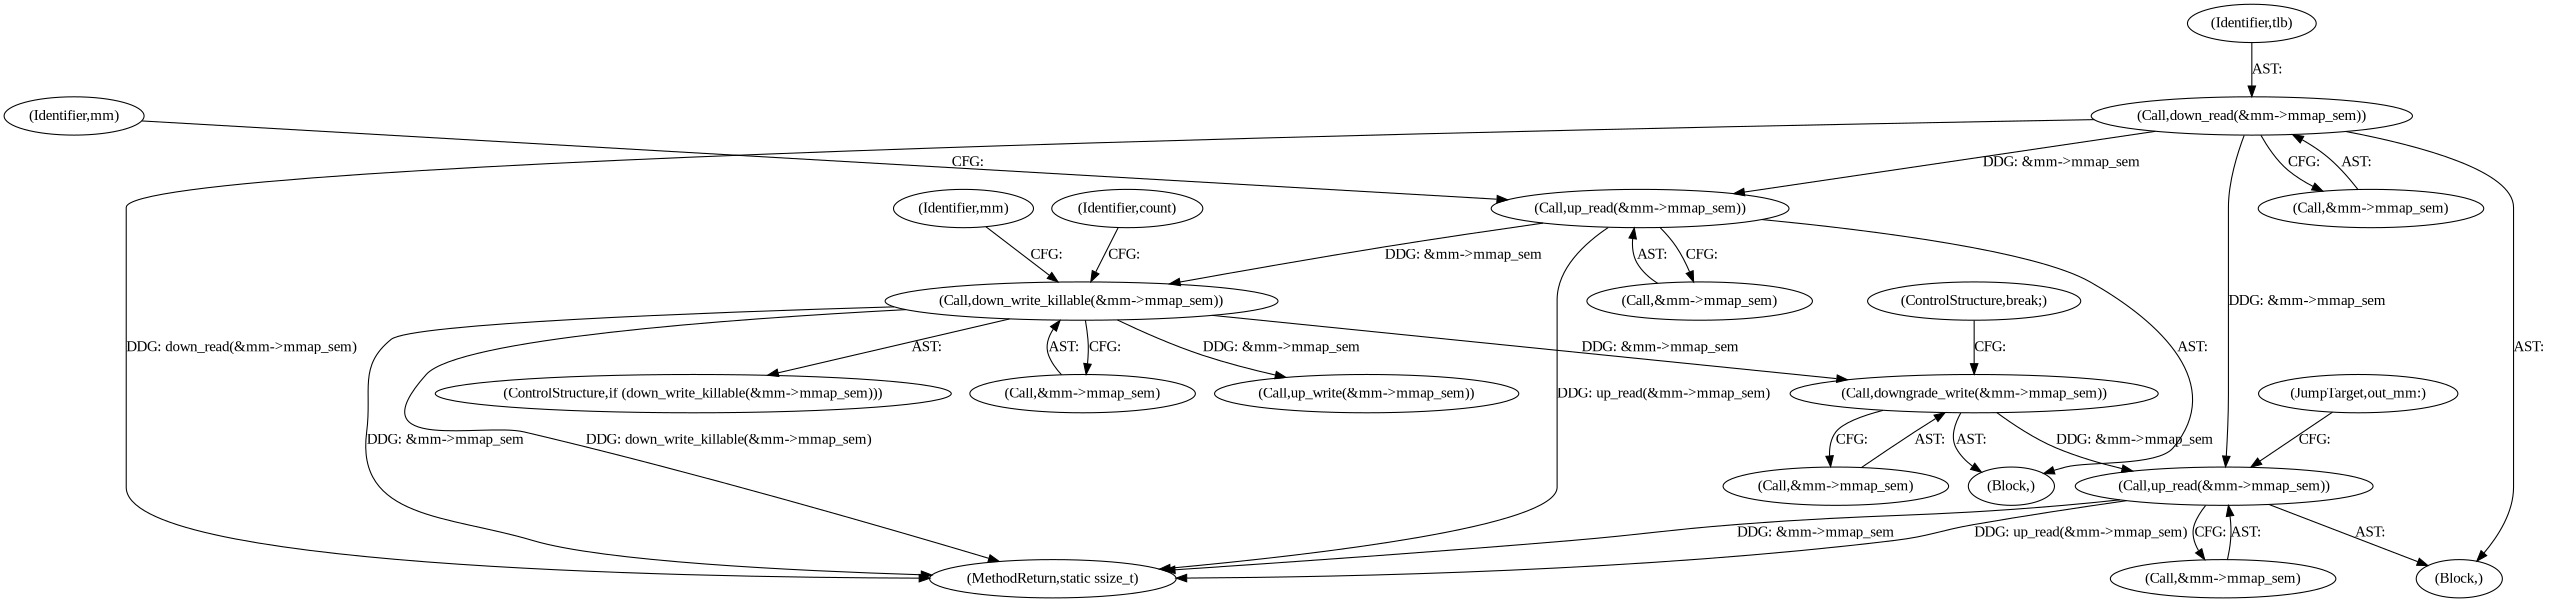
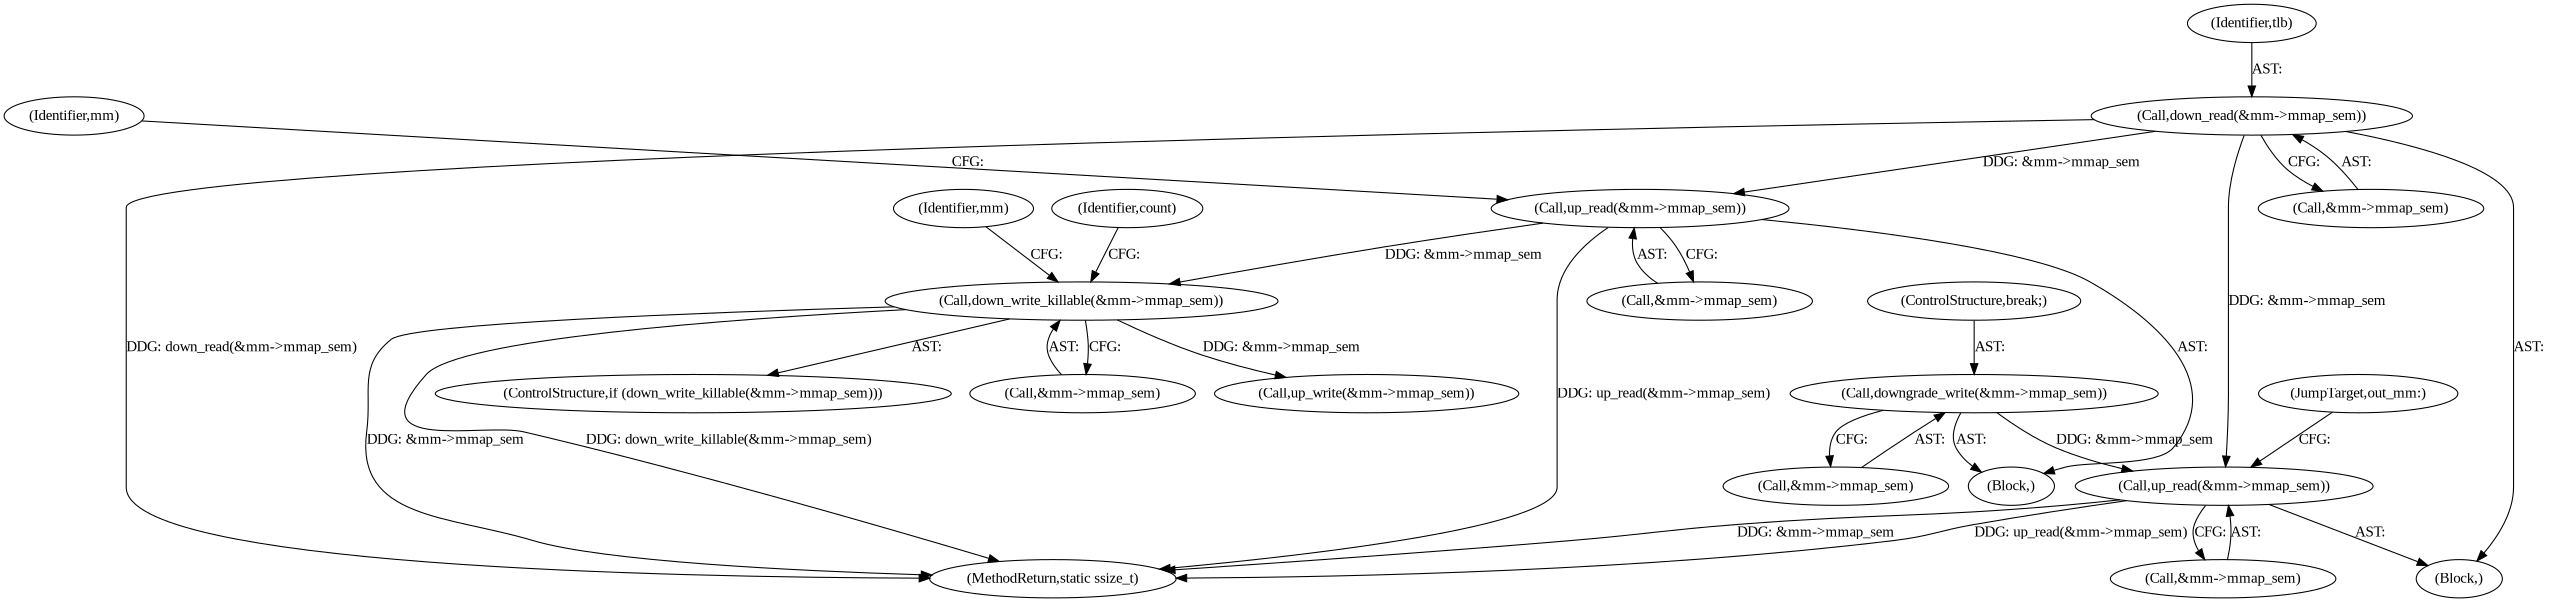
edge "(Call,down_write_killable(&mm->mmap_sem))" -> "(Call,downgrade_write(&mm->mmap_sem))": removed, label "DDG: &mm->mmap_sem"
edge "(ControlStructure,break;)" -> "(Call,downgrade_write(&mm->mmap_sem))": label "CFG: " -> "AST: "
